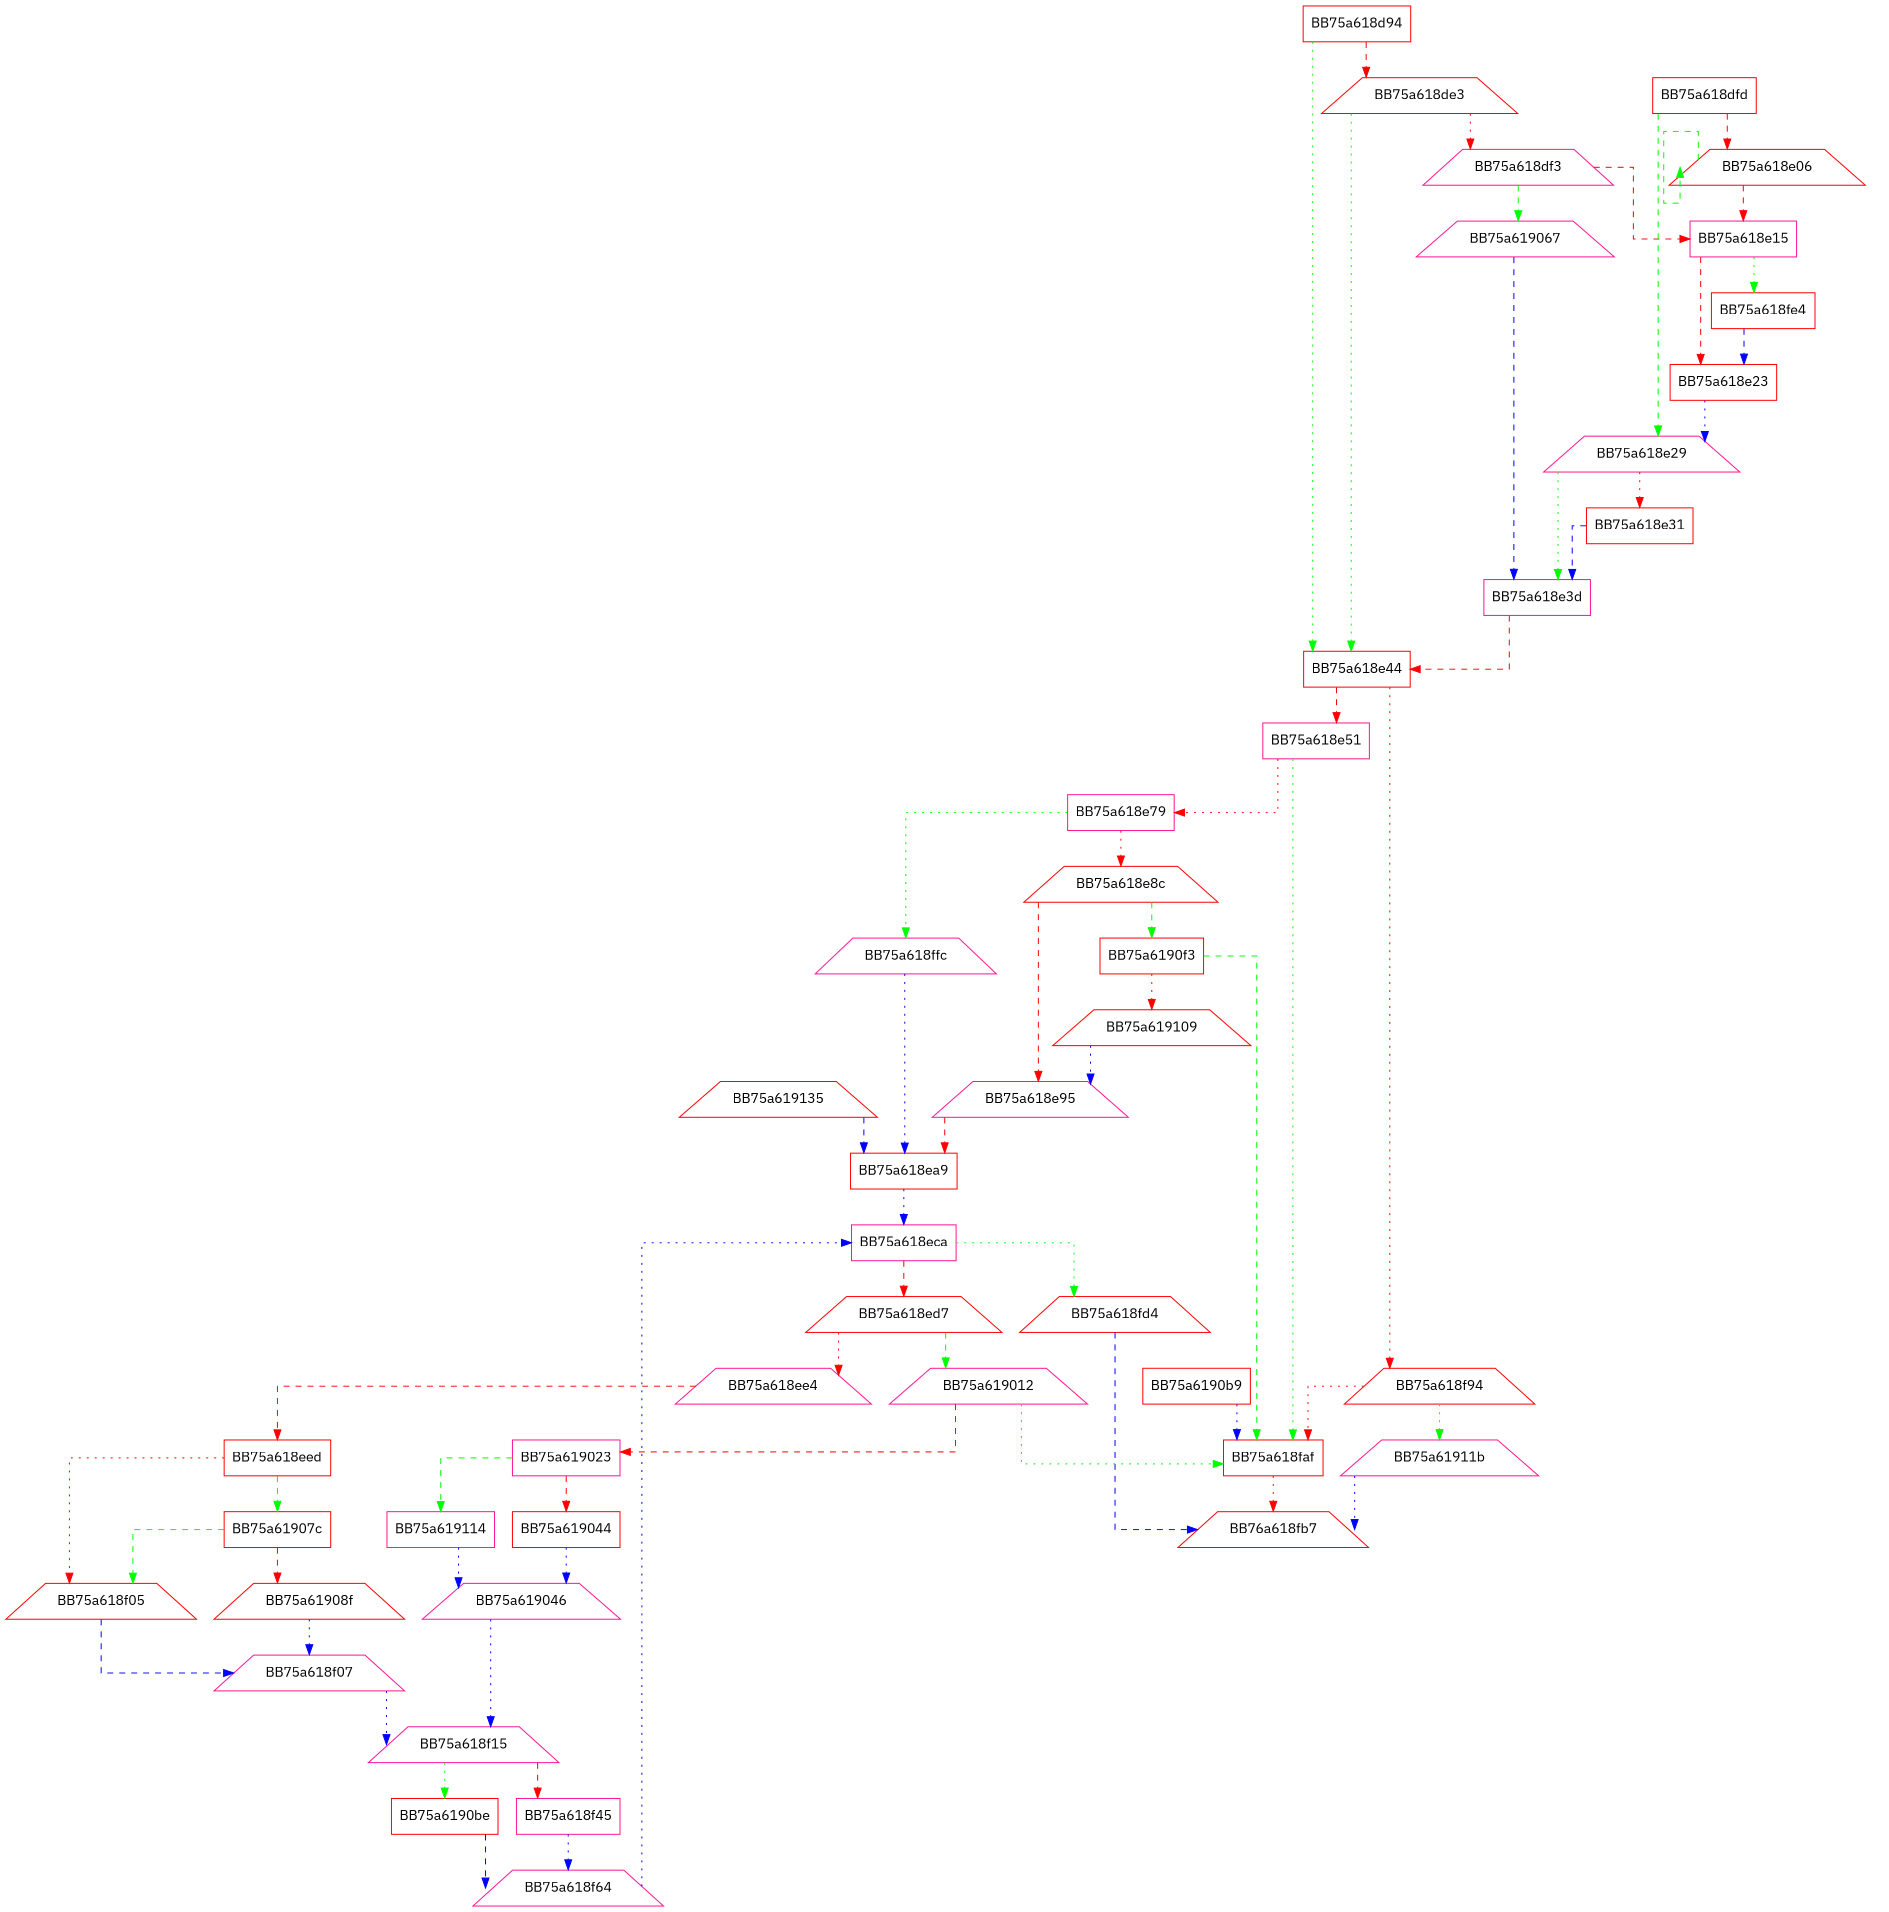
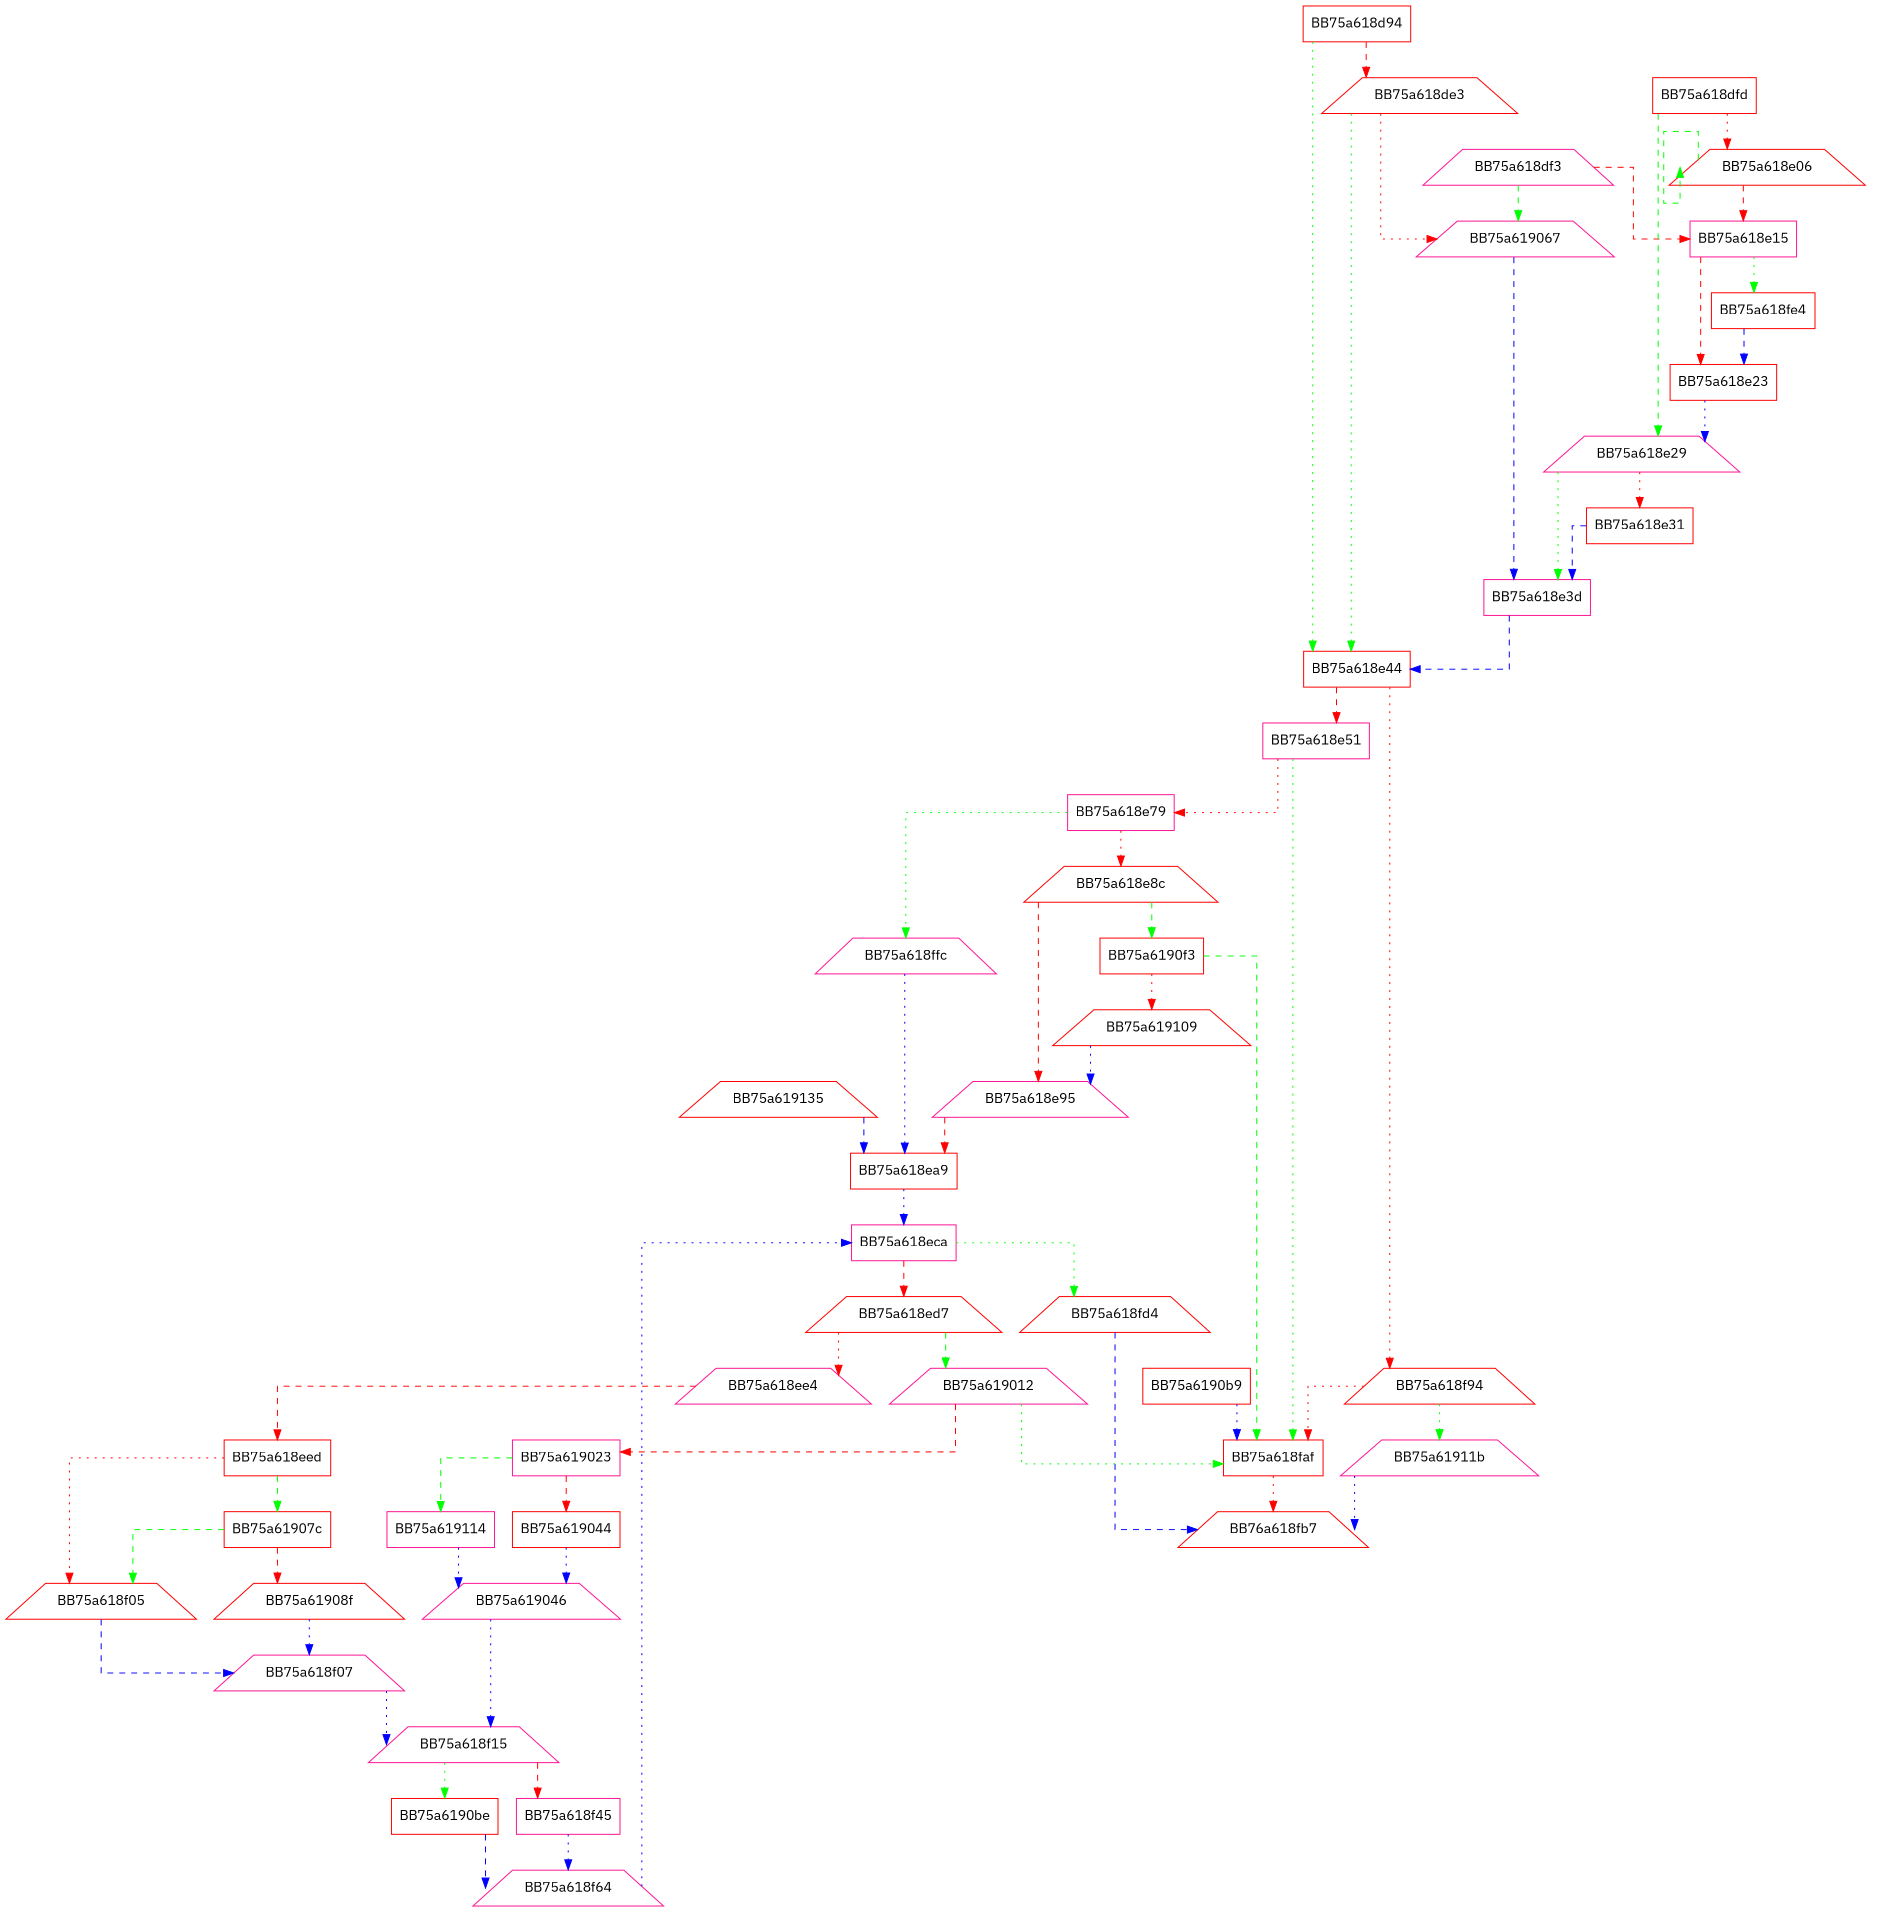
edge "BB75a618de3" -> "BB75a618df3": now "BB75a618de3" -> "BB75a619067"
edge "BB75a618dfd" -> "BB75a618e06": style dashed -> dotted
edge "BB75a618e3d" -> "BB75a618e44": color red -> blue
